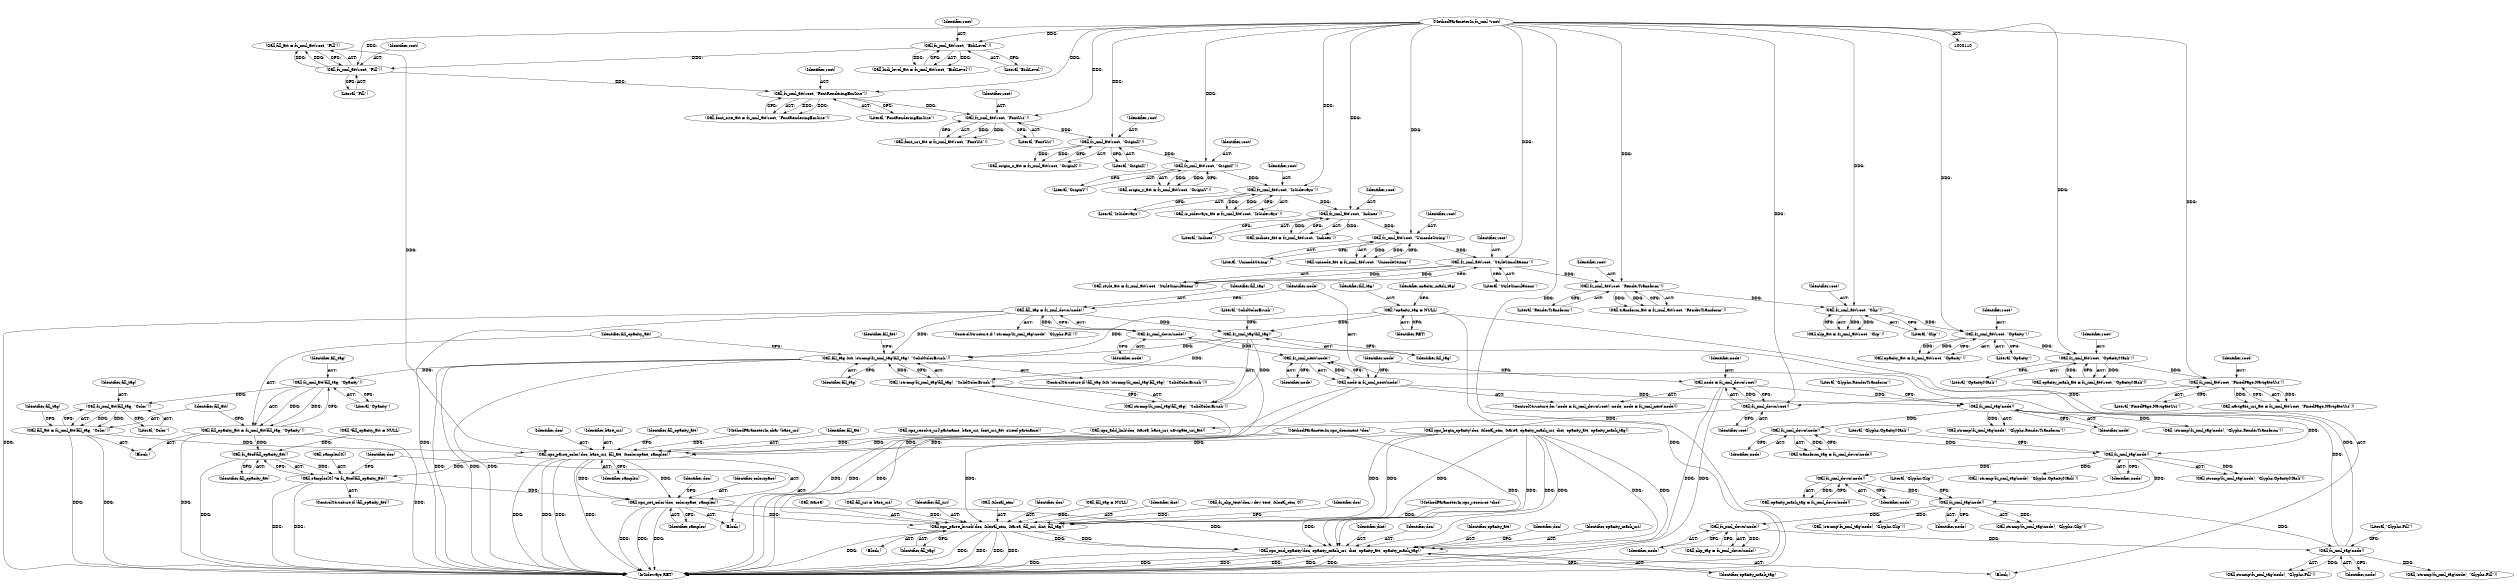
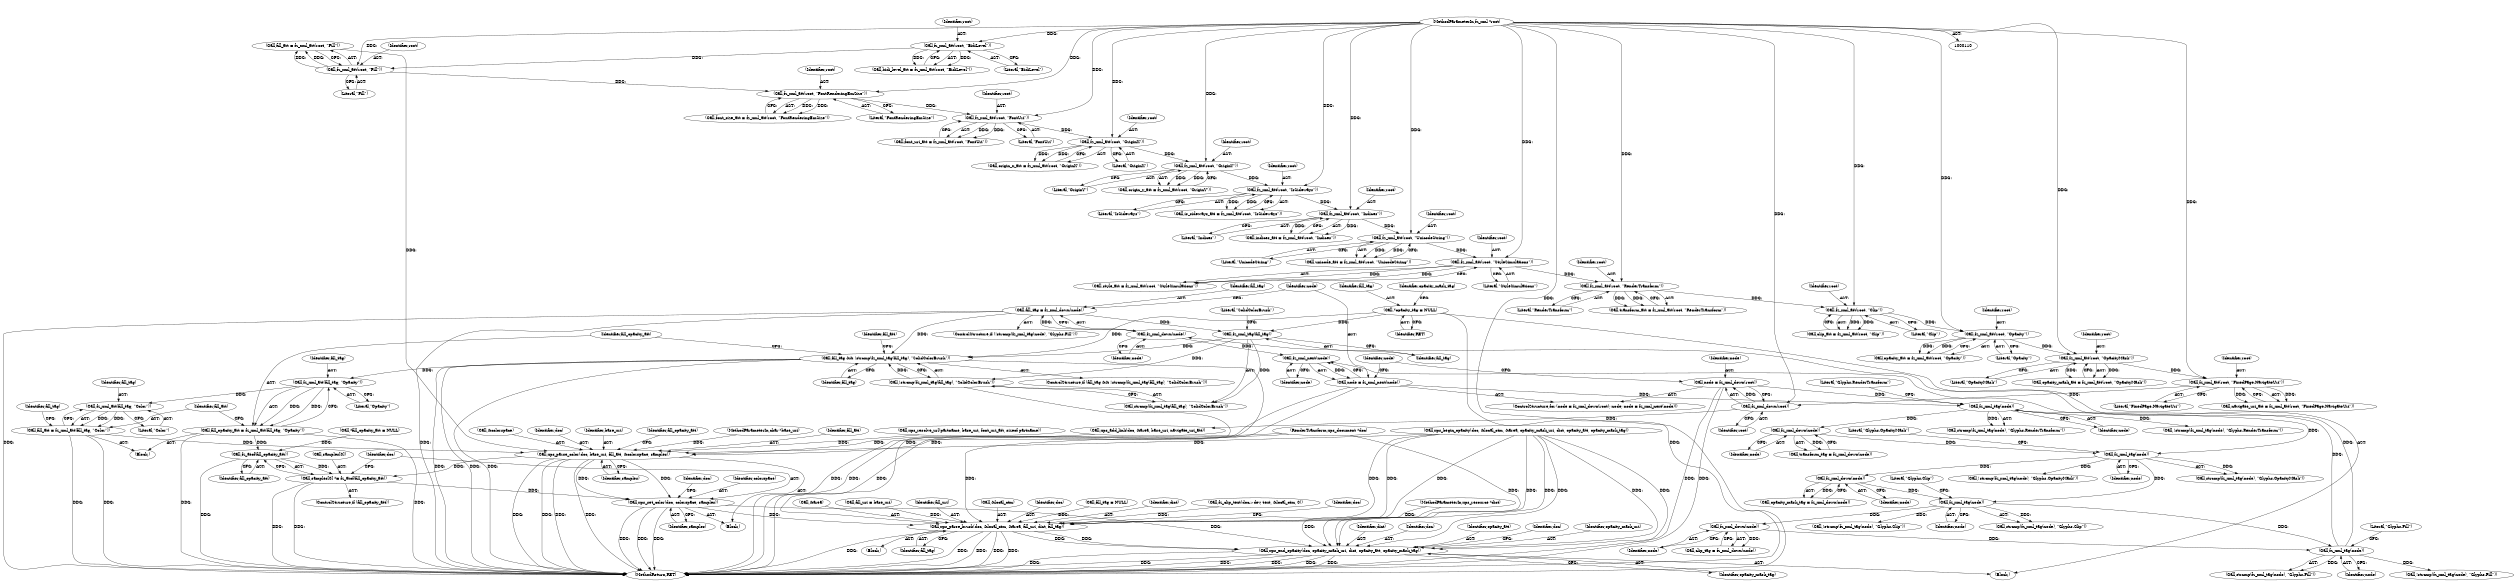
node "(Call,&colorspace)": added
node "(MethodParameterIn,xps_document *doc)": label "(MethodParameterIn,xps_document *doc)" -> "(RenderTransform,xps_document *doc)"
node "(IsSideways,RET)": label "(IsSideways,RET)" -> "(MethodReturn,RET)"
